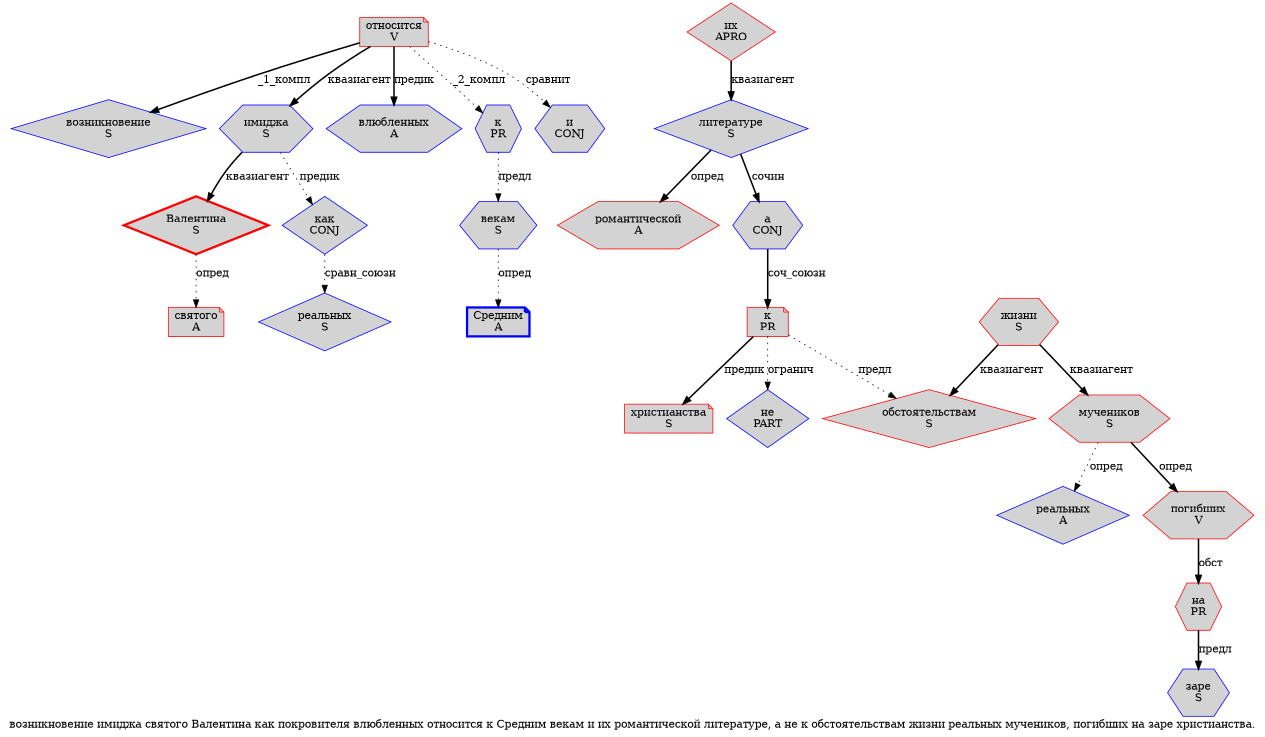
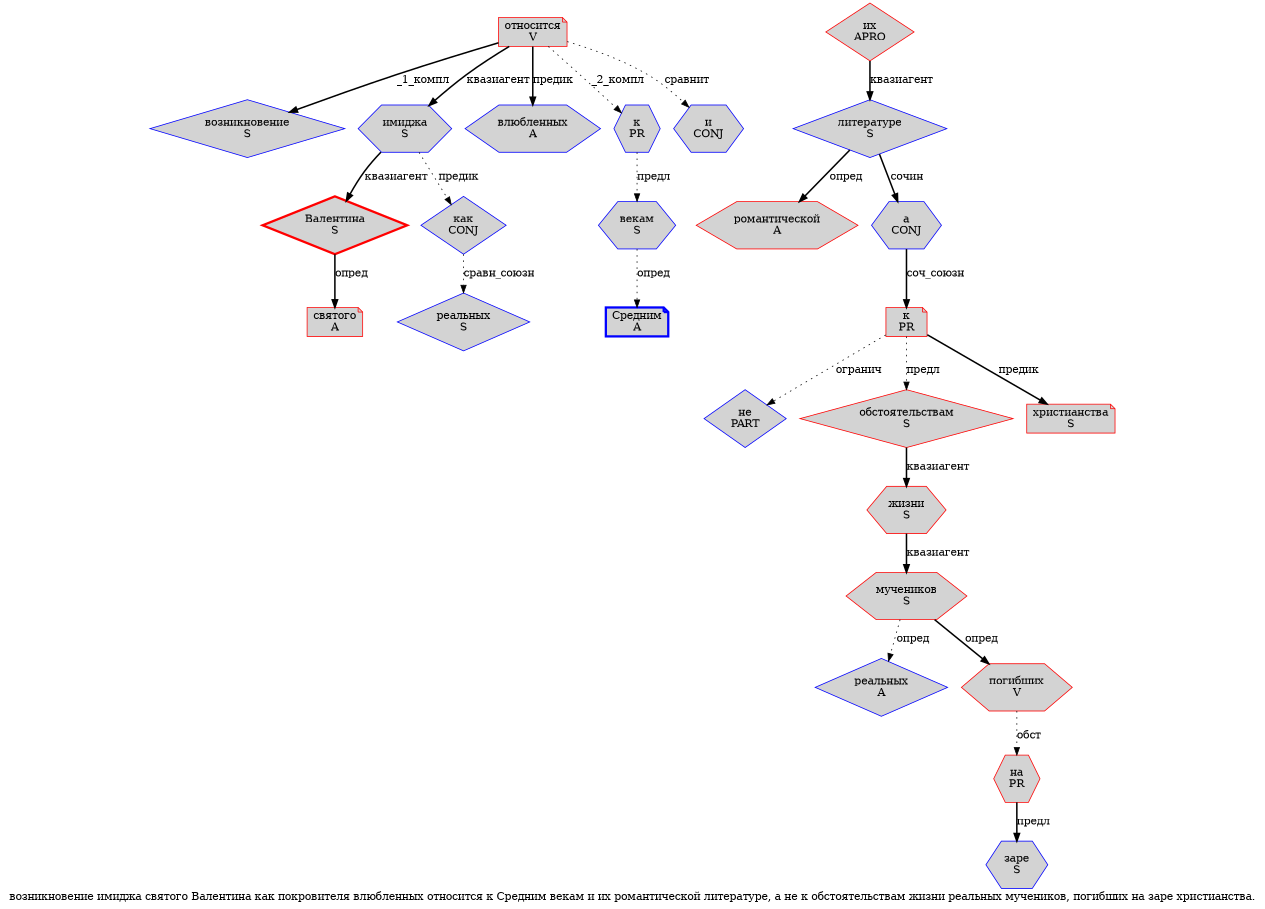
edge "Валентина S" -> "святого A": style dotted -> bold
edge "жизни S" -> "обстоятельствам S": reversed
edge "погибших V" -> "на PR": style bold -> dotted
